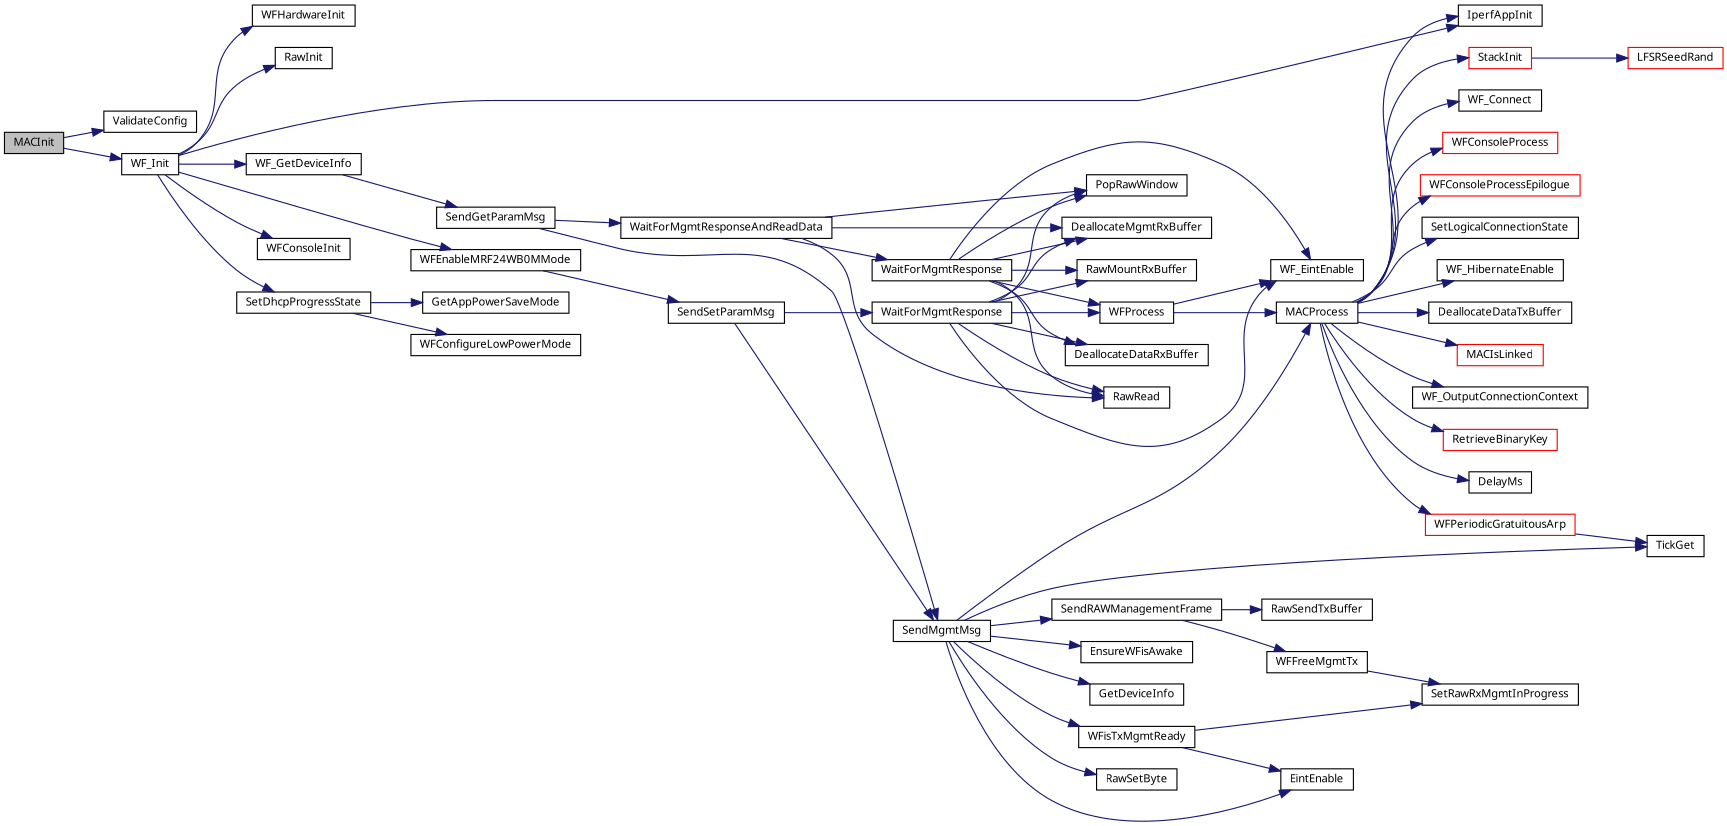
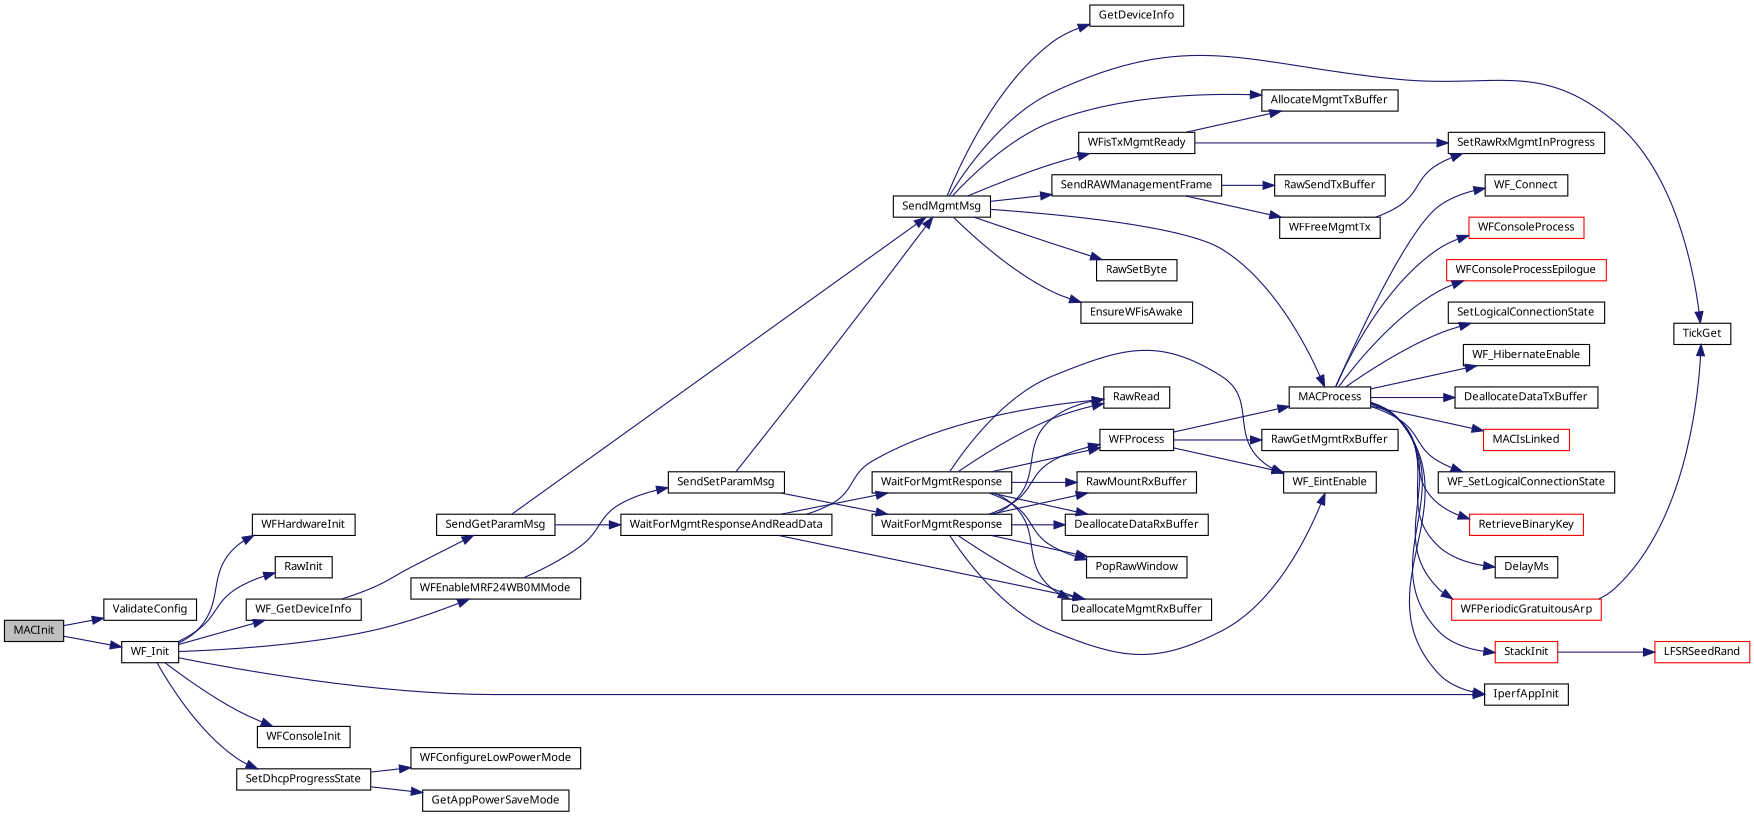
edge "WaitForMgmtResponseAndReadData" -> "PopRawWindow": removed
node "WF_OutputConnectionContext": label "WF_OutputConnectionContext" -> "WF_SetLogicalConnectionState"
node "RawGetMgmtRxBuffer": added
node "EintEnable": label "EintEnable" -> "AllocateMgmtTxBuffer"
